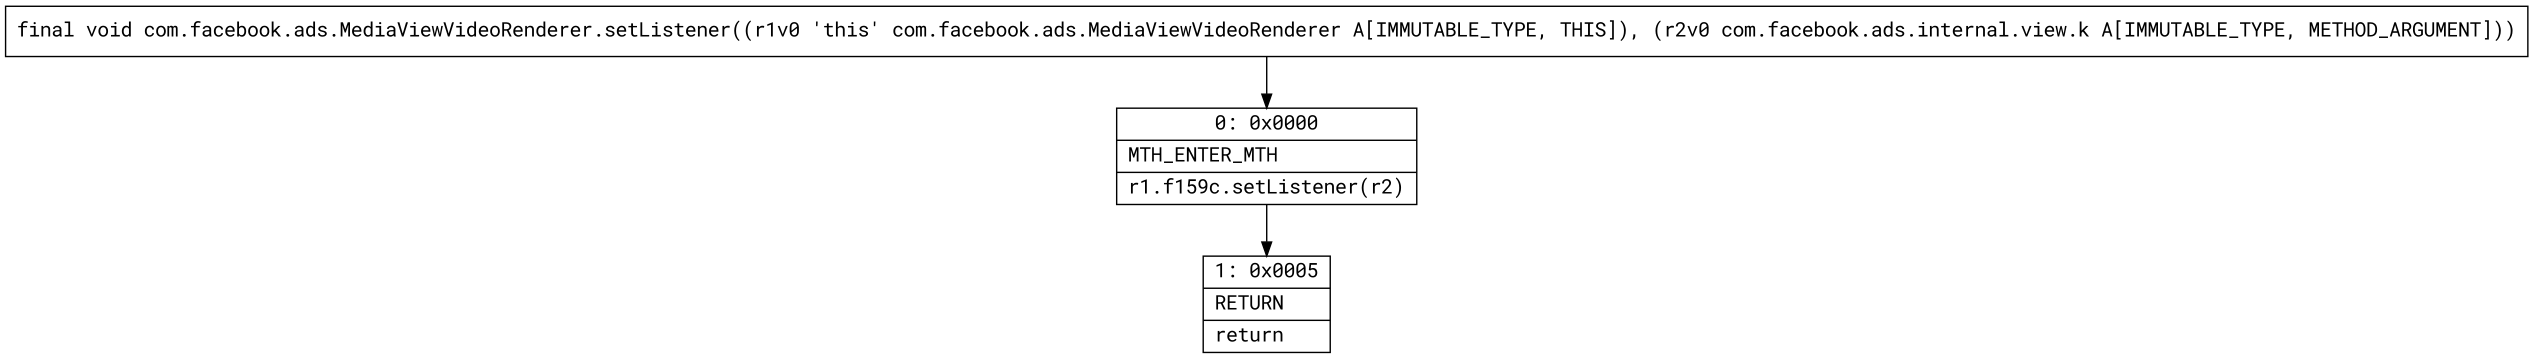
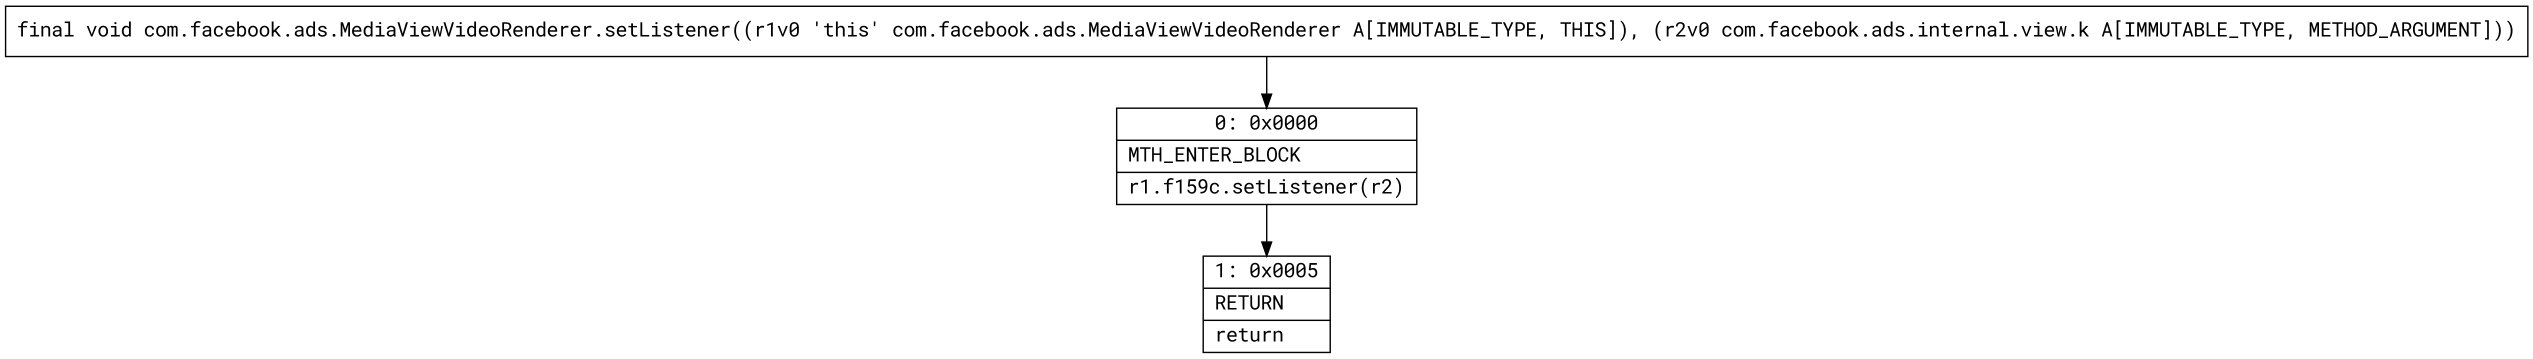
node "0: 0x0000": text "MTH_ENTER_MTH" -> "MTH_ENTER_BLOCK"
